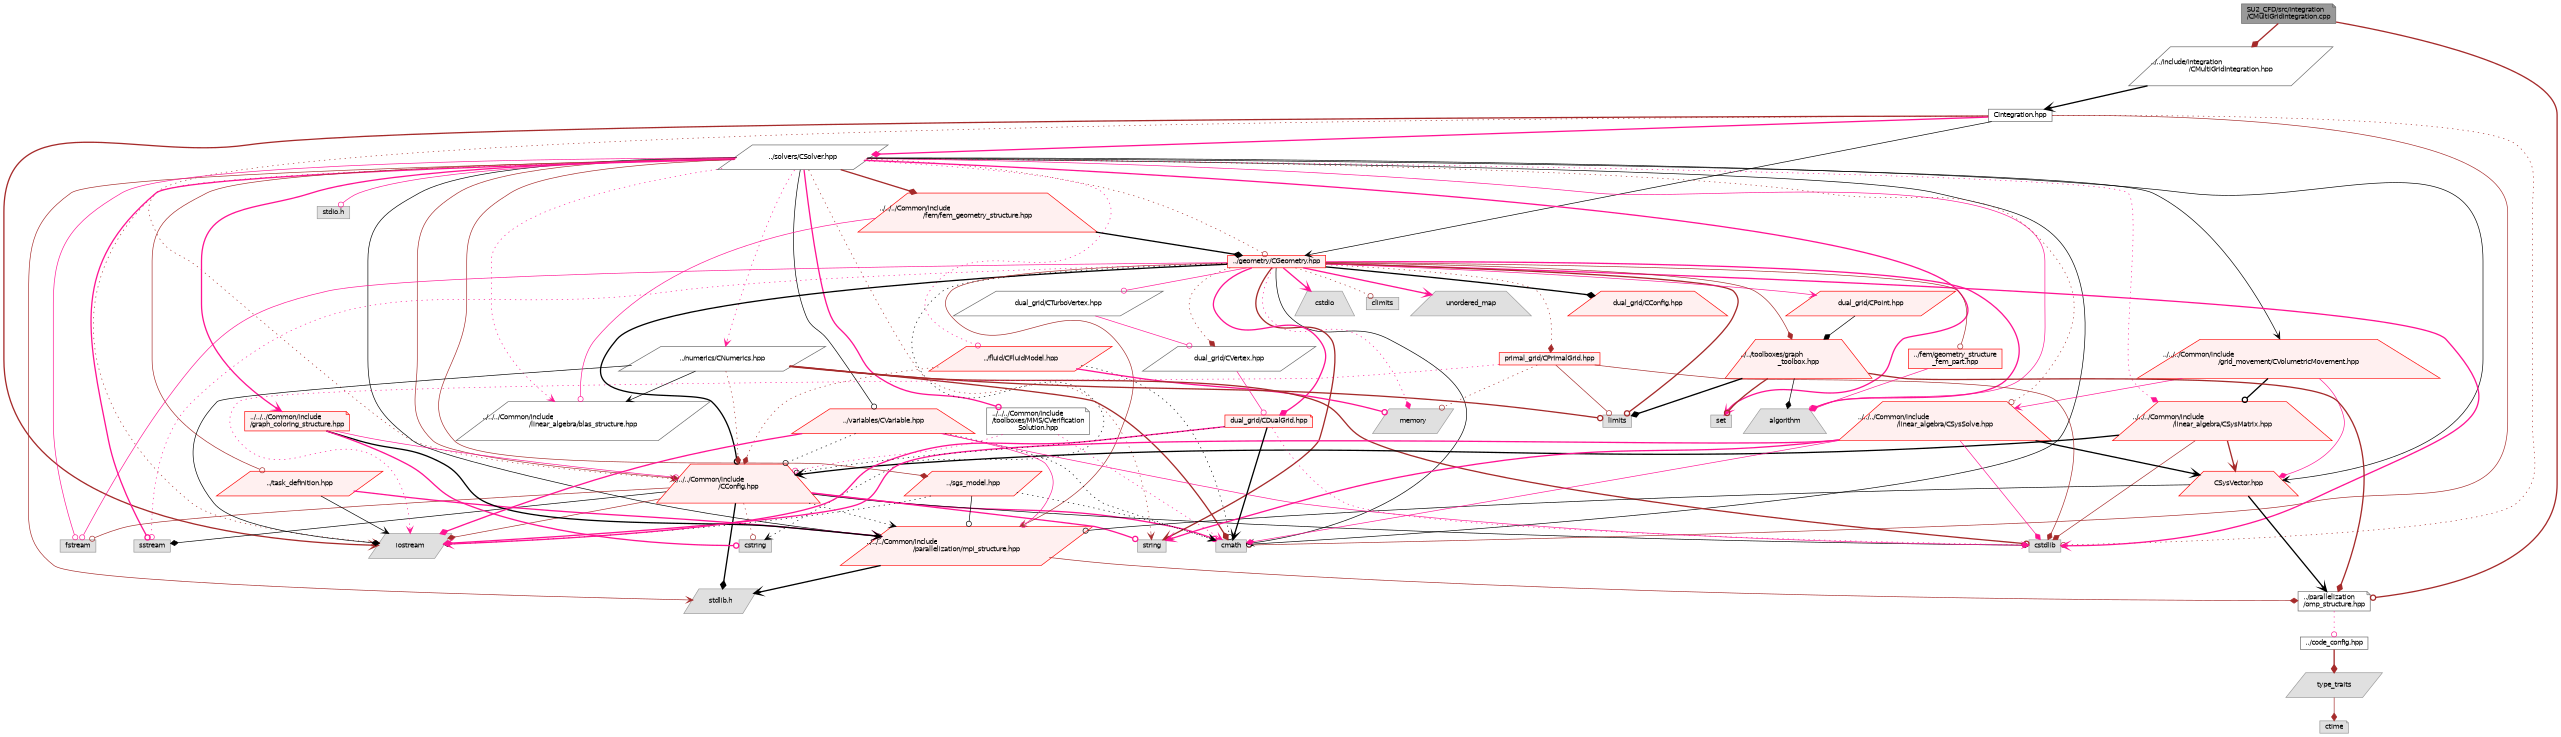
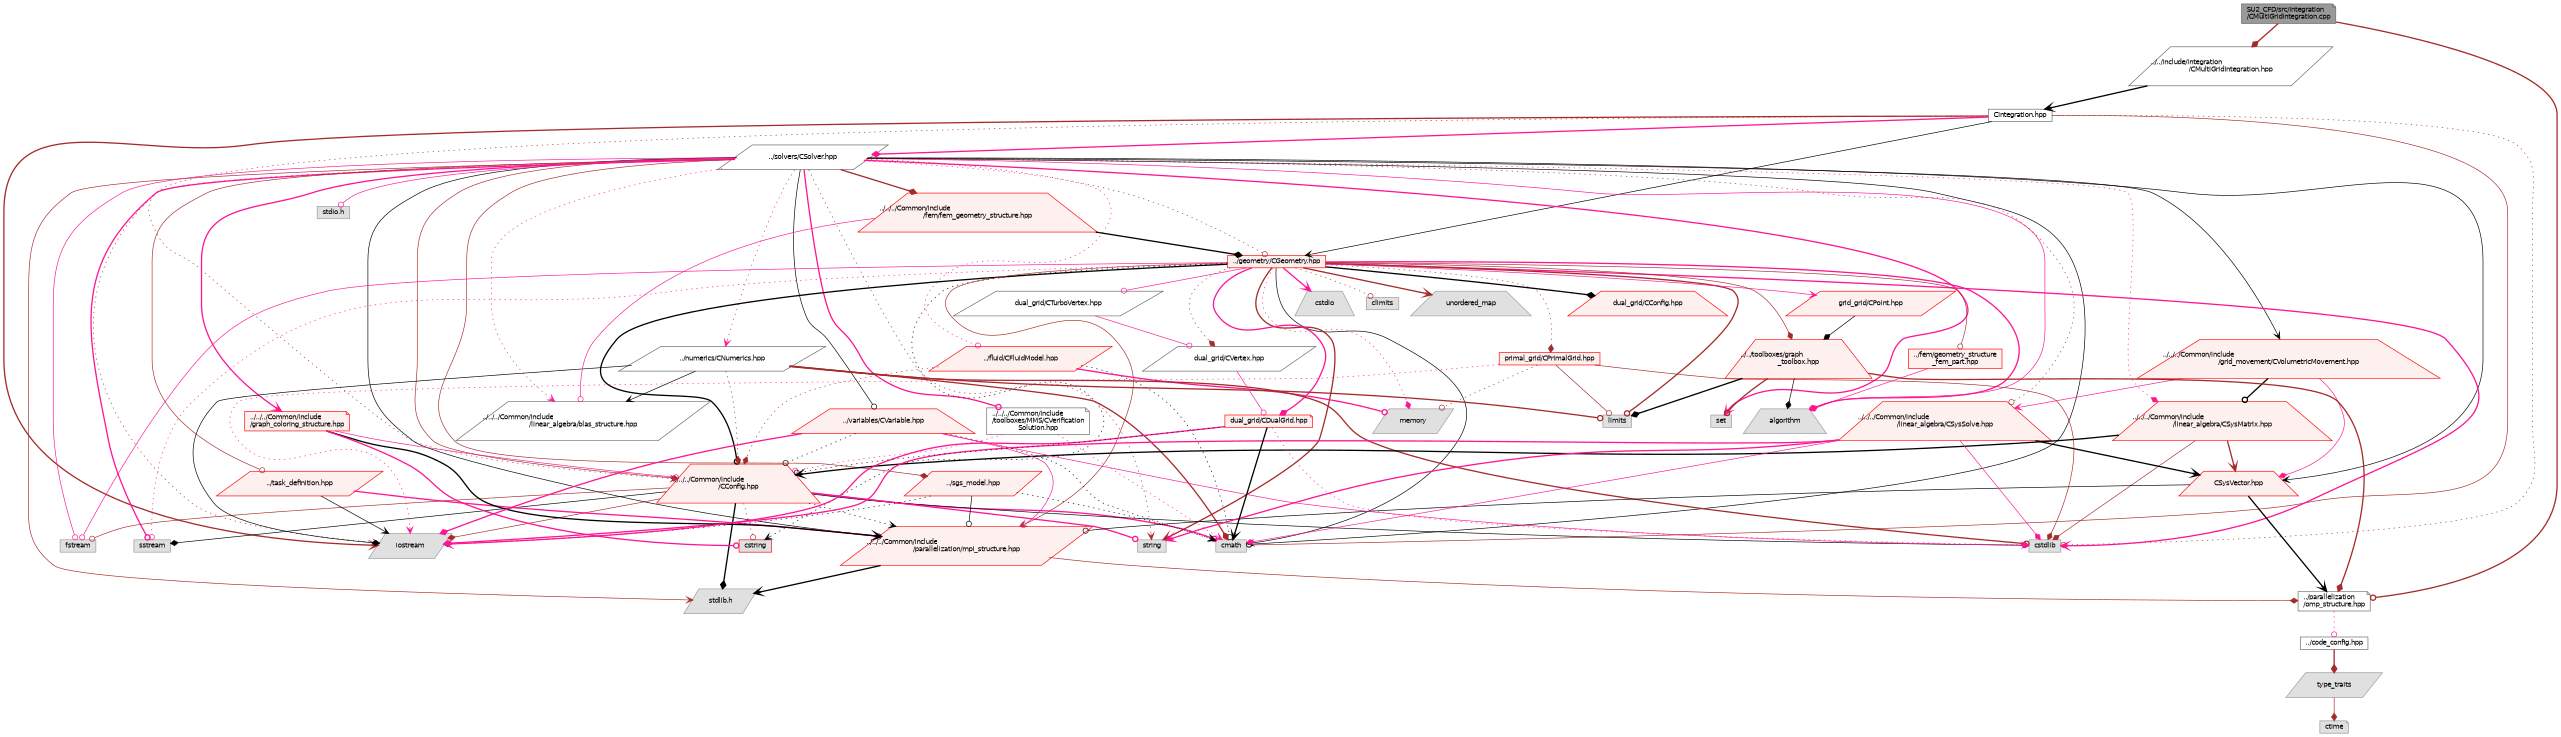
edge "../geometry/CGeometry.hpp" -> "unordered_map": color deeppink -> brown
node "dual_grid/CPoint.hpp": label "dual_grid/CPoint.hpp" -> "grid_grid/CPoint.hpp"
node "cstring": color grey60 -> red
